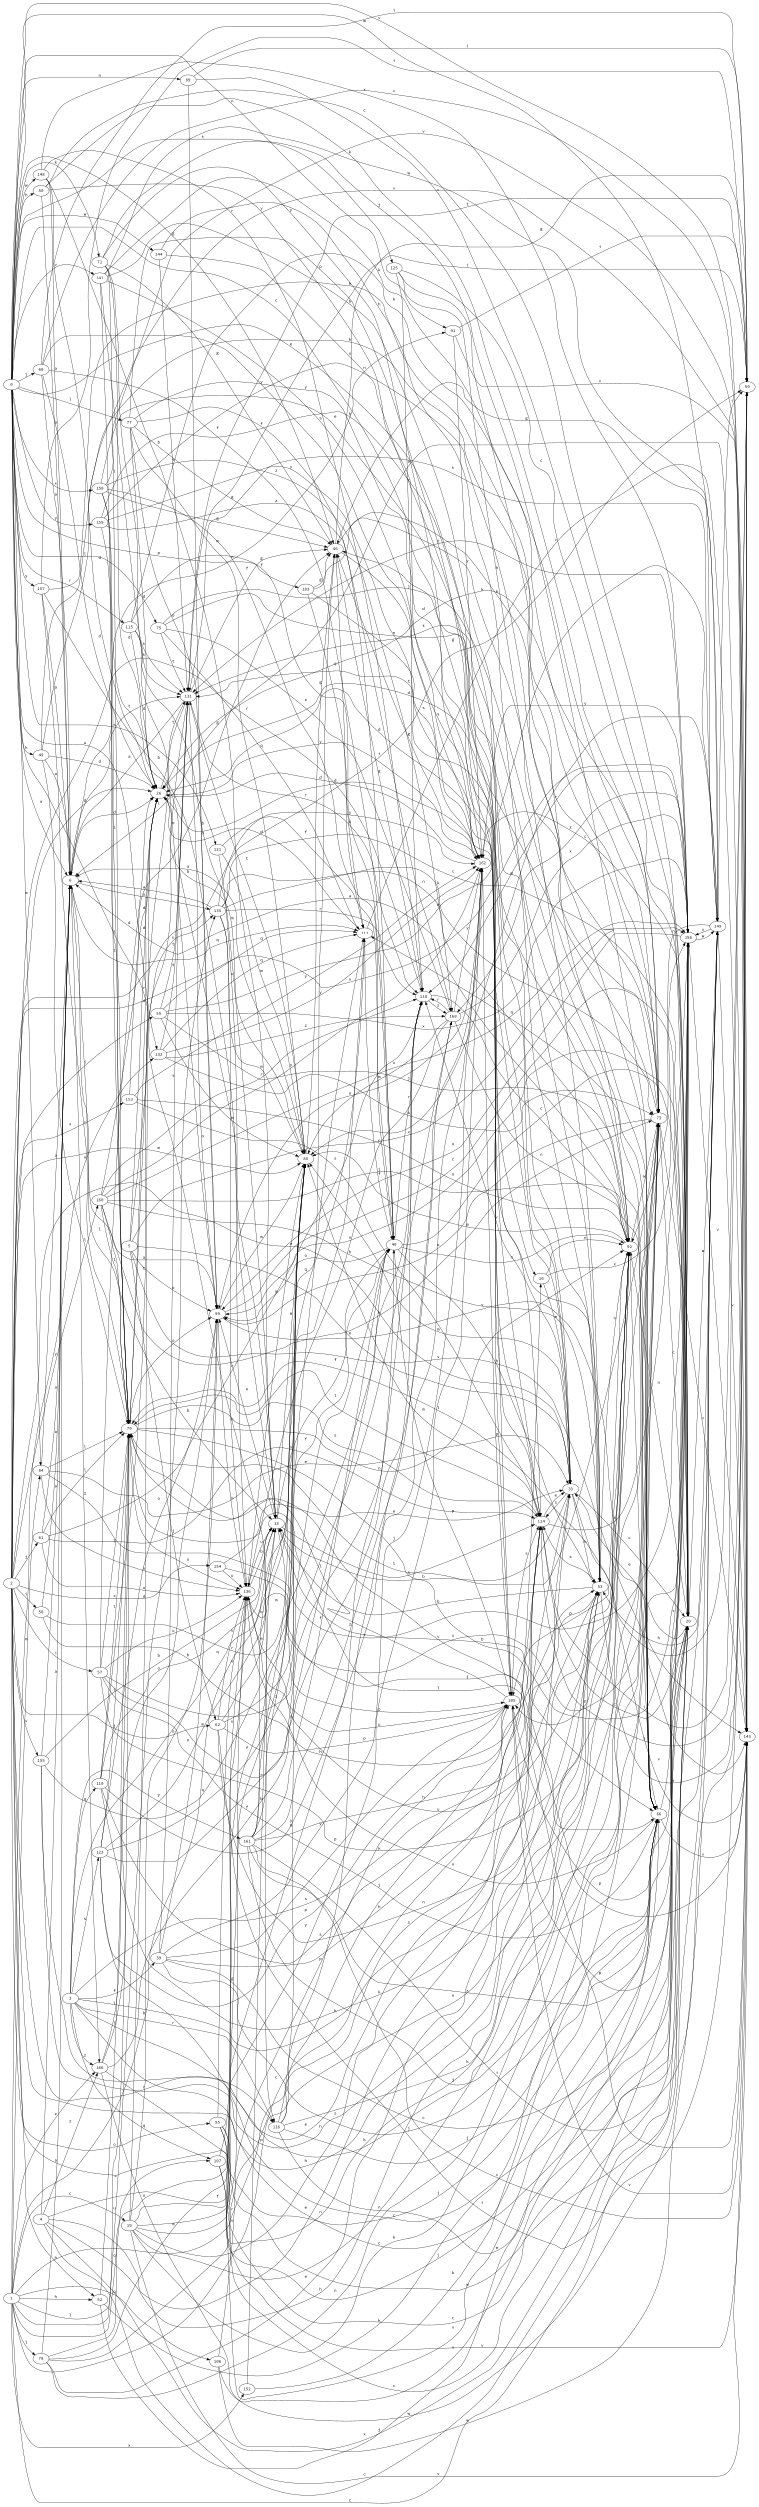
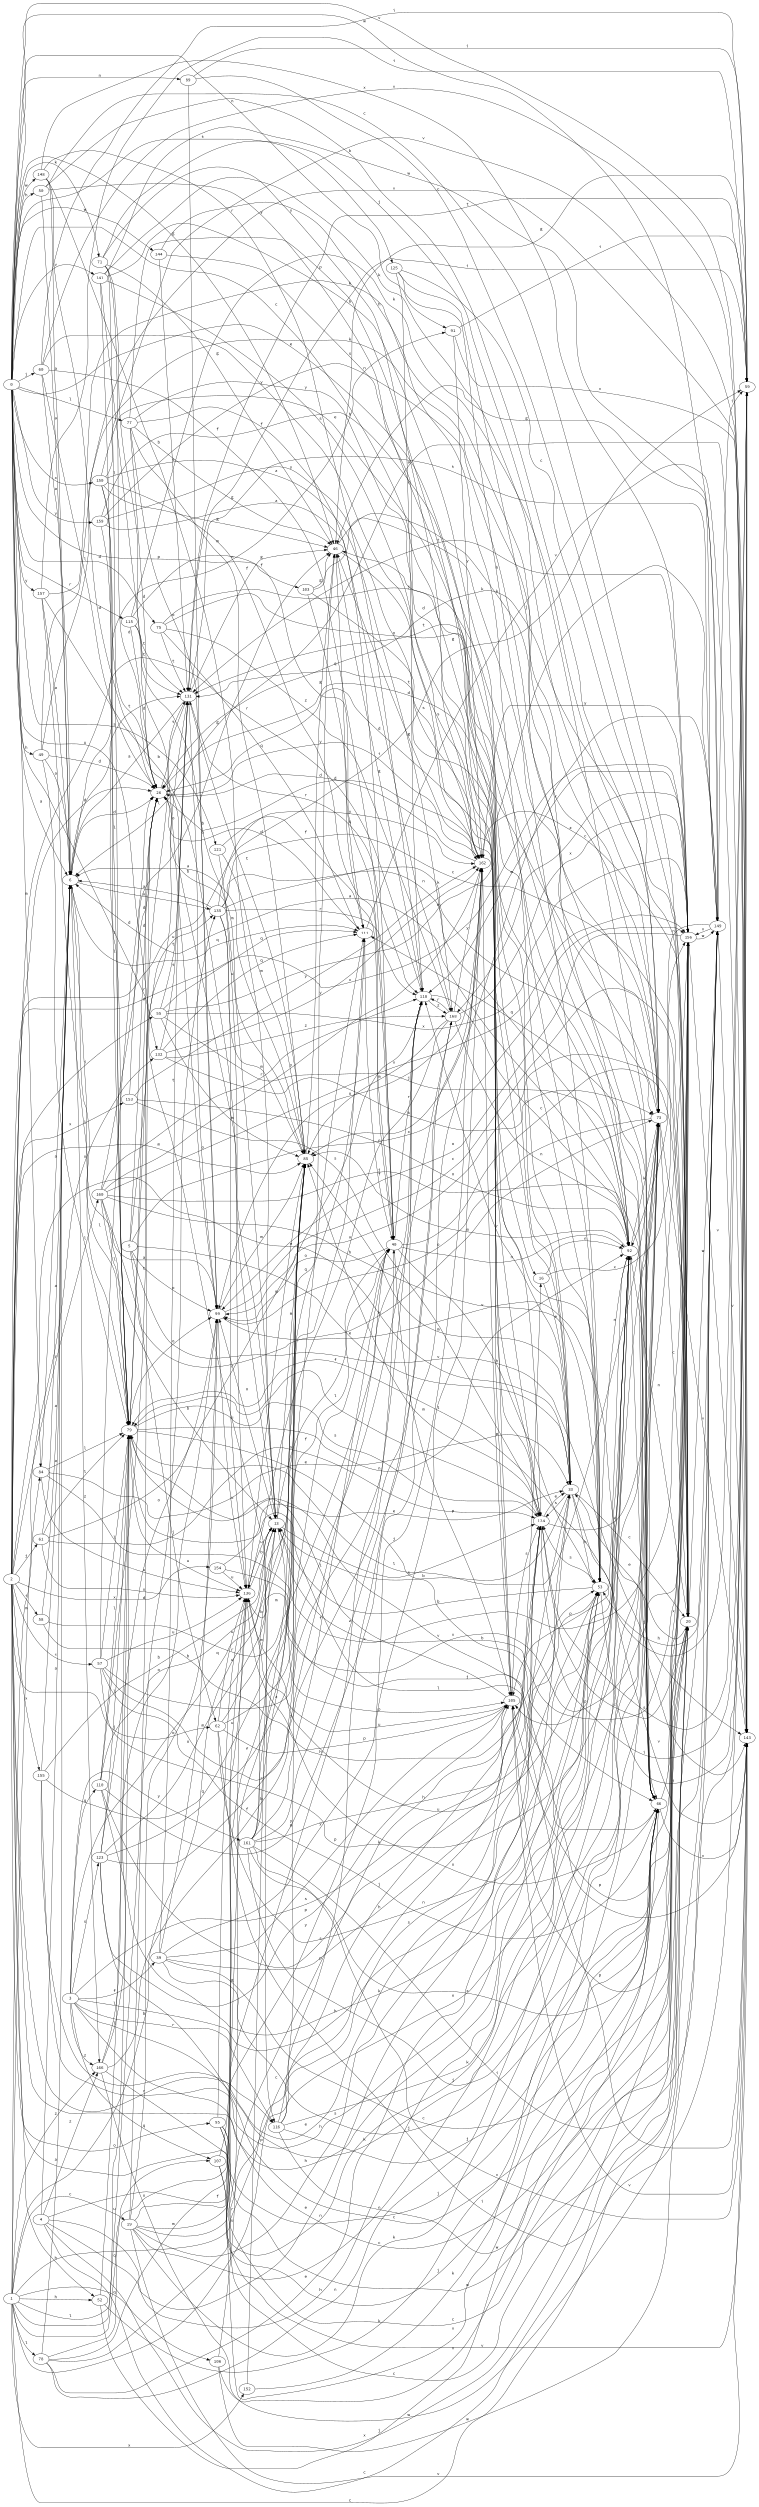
edge "46" -> "59": reversed
